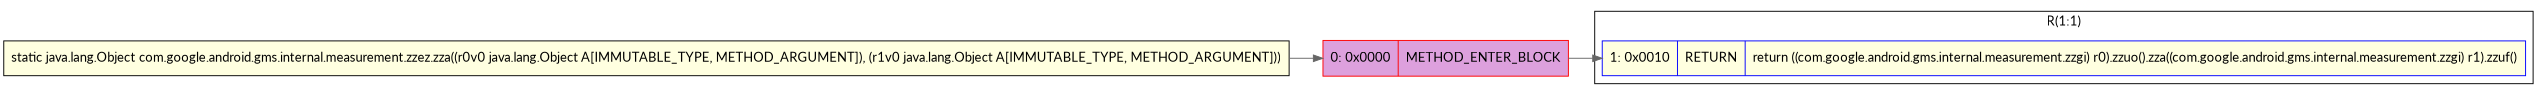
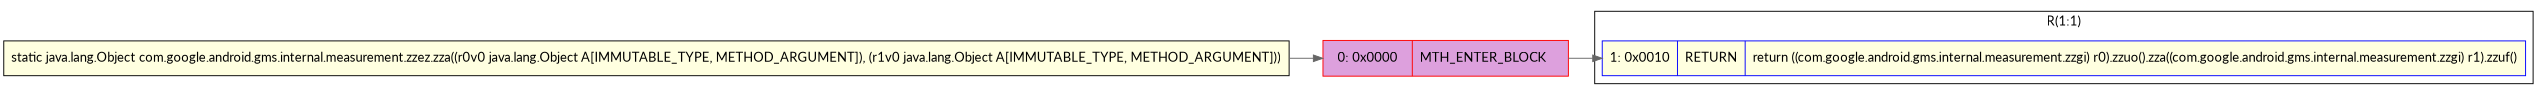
node "0: 0x0000": text "METHOD_ENTER_BLOCK" -> "MTH_ENTER_BLOCK"
